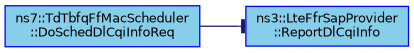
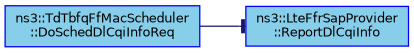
node "ns7::TdTbfqFfMacScheduler ::DoSchedDlCqiInfoReq": label "ns7::TdTbfqFfMacScheduler ::DoSchedDlCqiInfoReq" -> "ns3::TdTbfqFfMacScheduler ::DoSchedDlCqiInfoReq"
